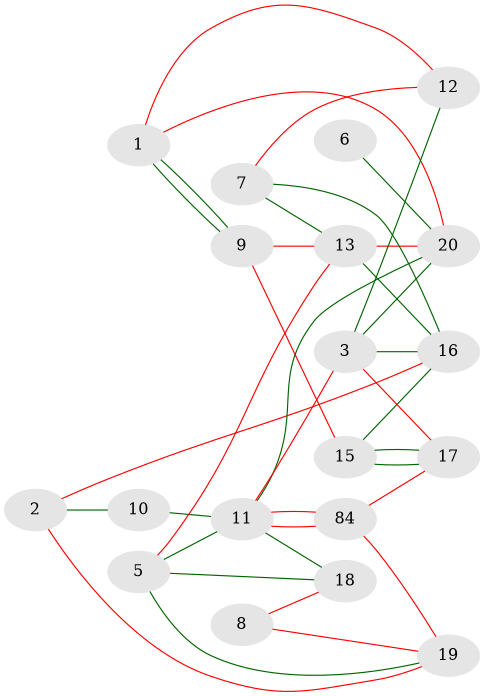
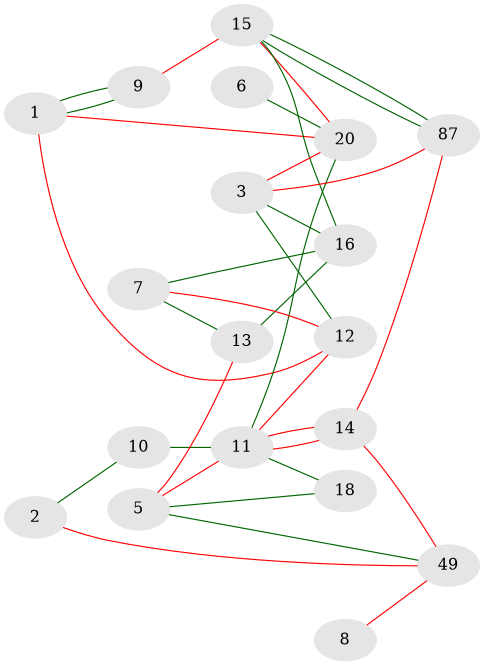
edge "9" -- "13": removed
edge "13" -- "20": now "15" -- "20"
edge "20" -- "3": color darkgreen -> red
edge "16" -- "2": removed
edge "3" -- "11": now "12" -- "11"
node "17": label "17" -> "87"
node "84": label "84" -> "14"
edge "11" -- "5": color darkgreen -> red
edge "18" -- "8": removed
node "19": label "19" -> "49"
